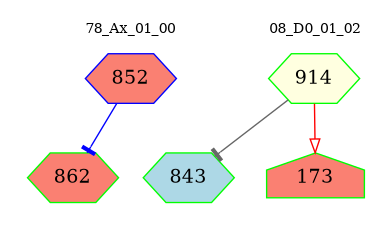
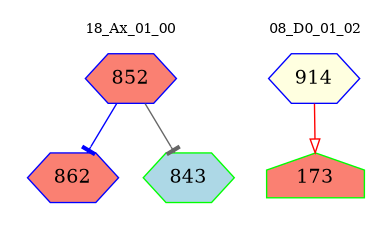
cluster "78_Ax_01_00": label "78_Ax_01_00" -> "18_Ax_01_00"
node "914": color green -> blue
edge "914" -> "843": now "852" -> "843"
node "862": color green -> blue
